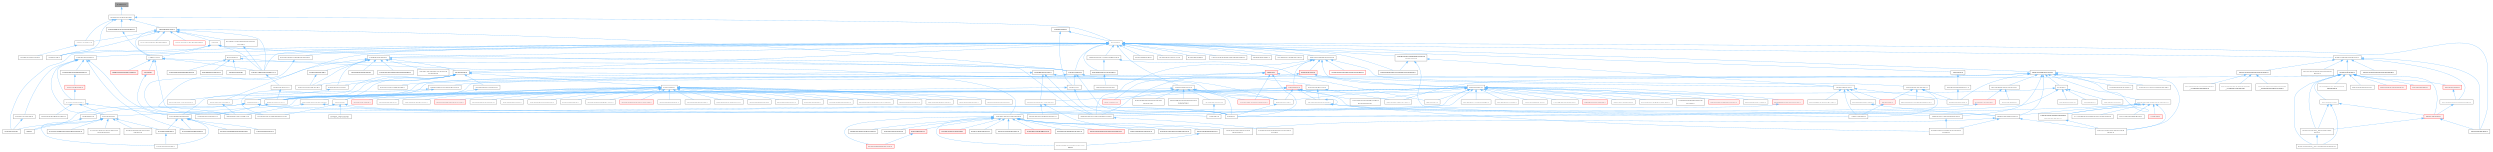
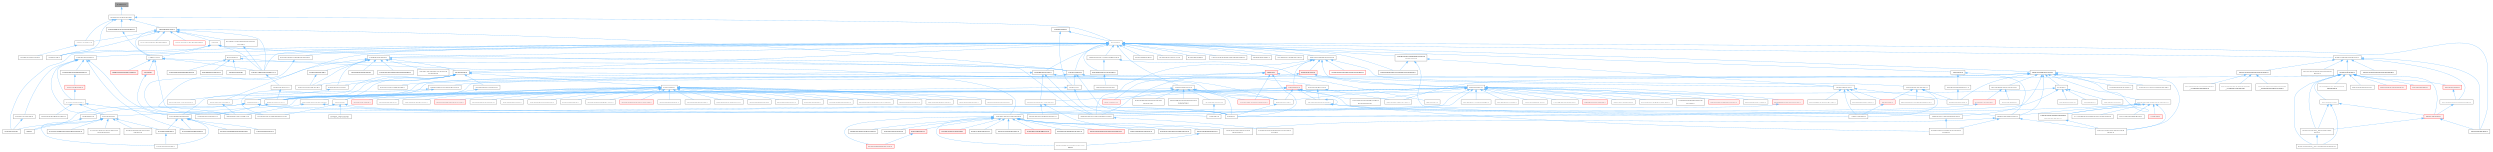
edge "NaniteResources.h" -> "BulkData.h": added
edge "SkelImport.h" -> "SkeletalMesh.h": removed
edge "InstancedStaticMesh.h" -> "LandscapeSubsystem.h": now "InstancedStaticMesh.h" -> "LightMap.h"
